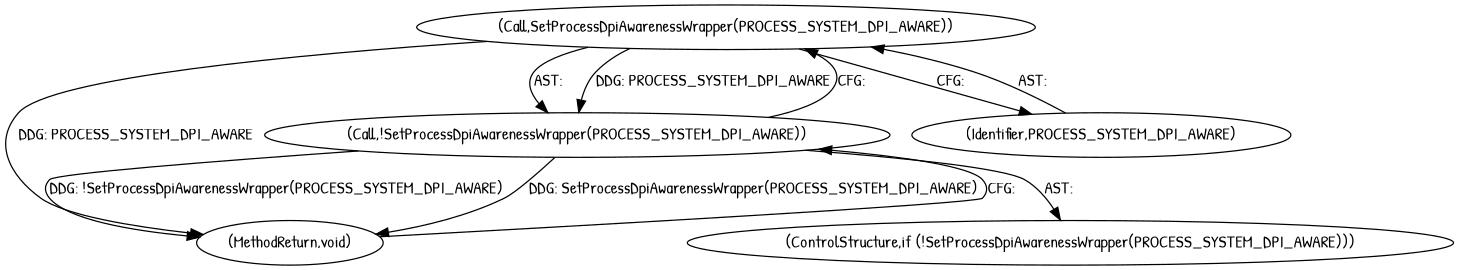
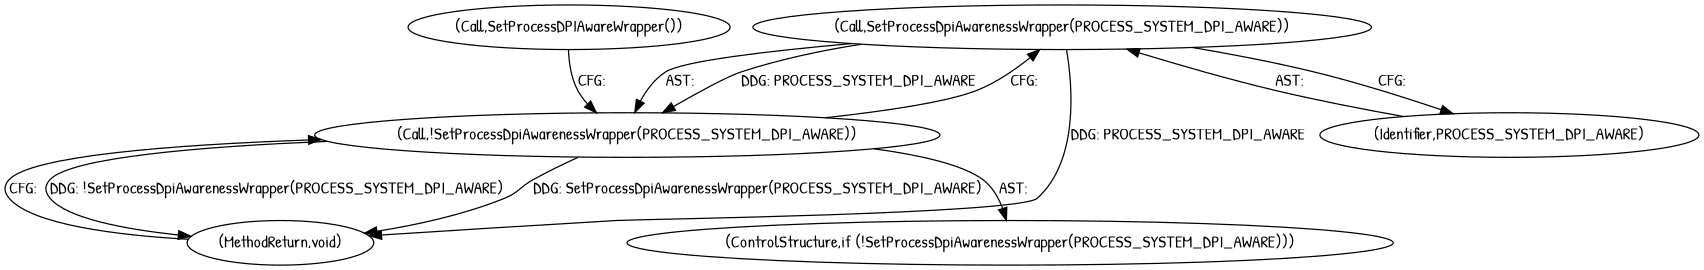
node "(Call,SetProcessDPIAwareWrapper())": added
